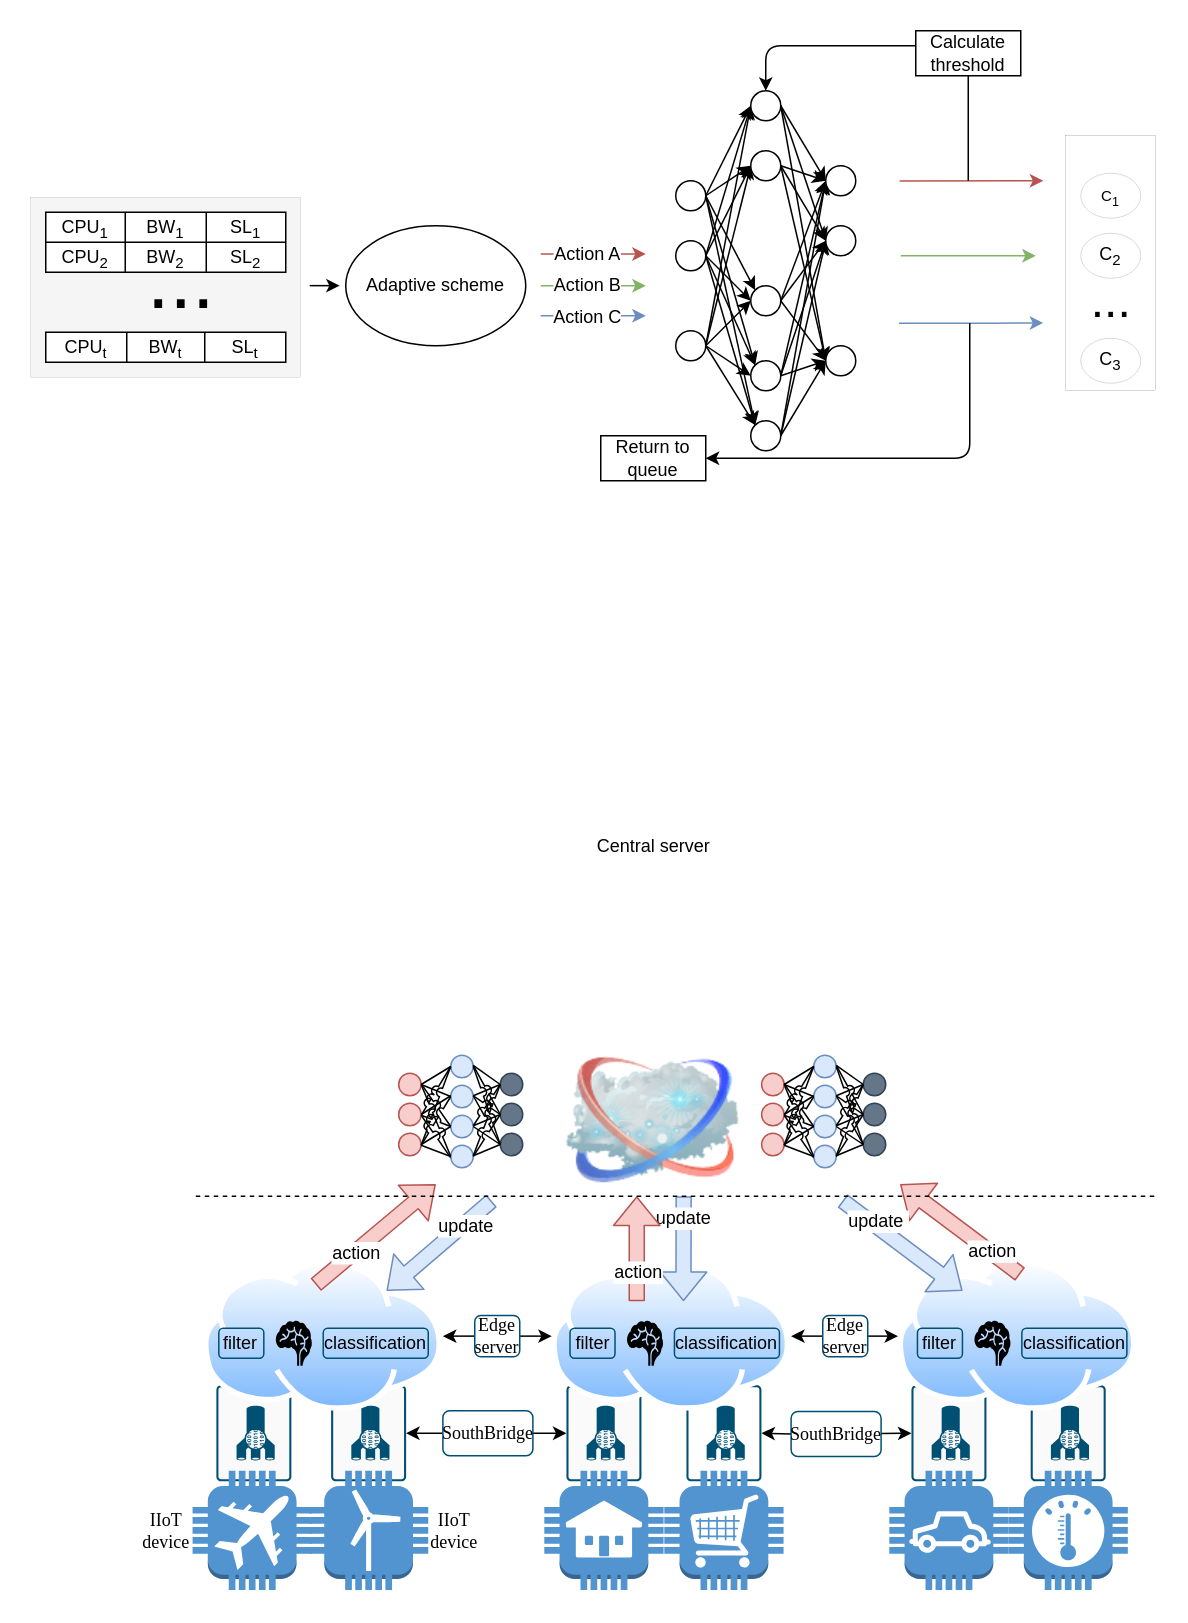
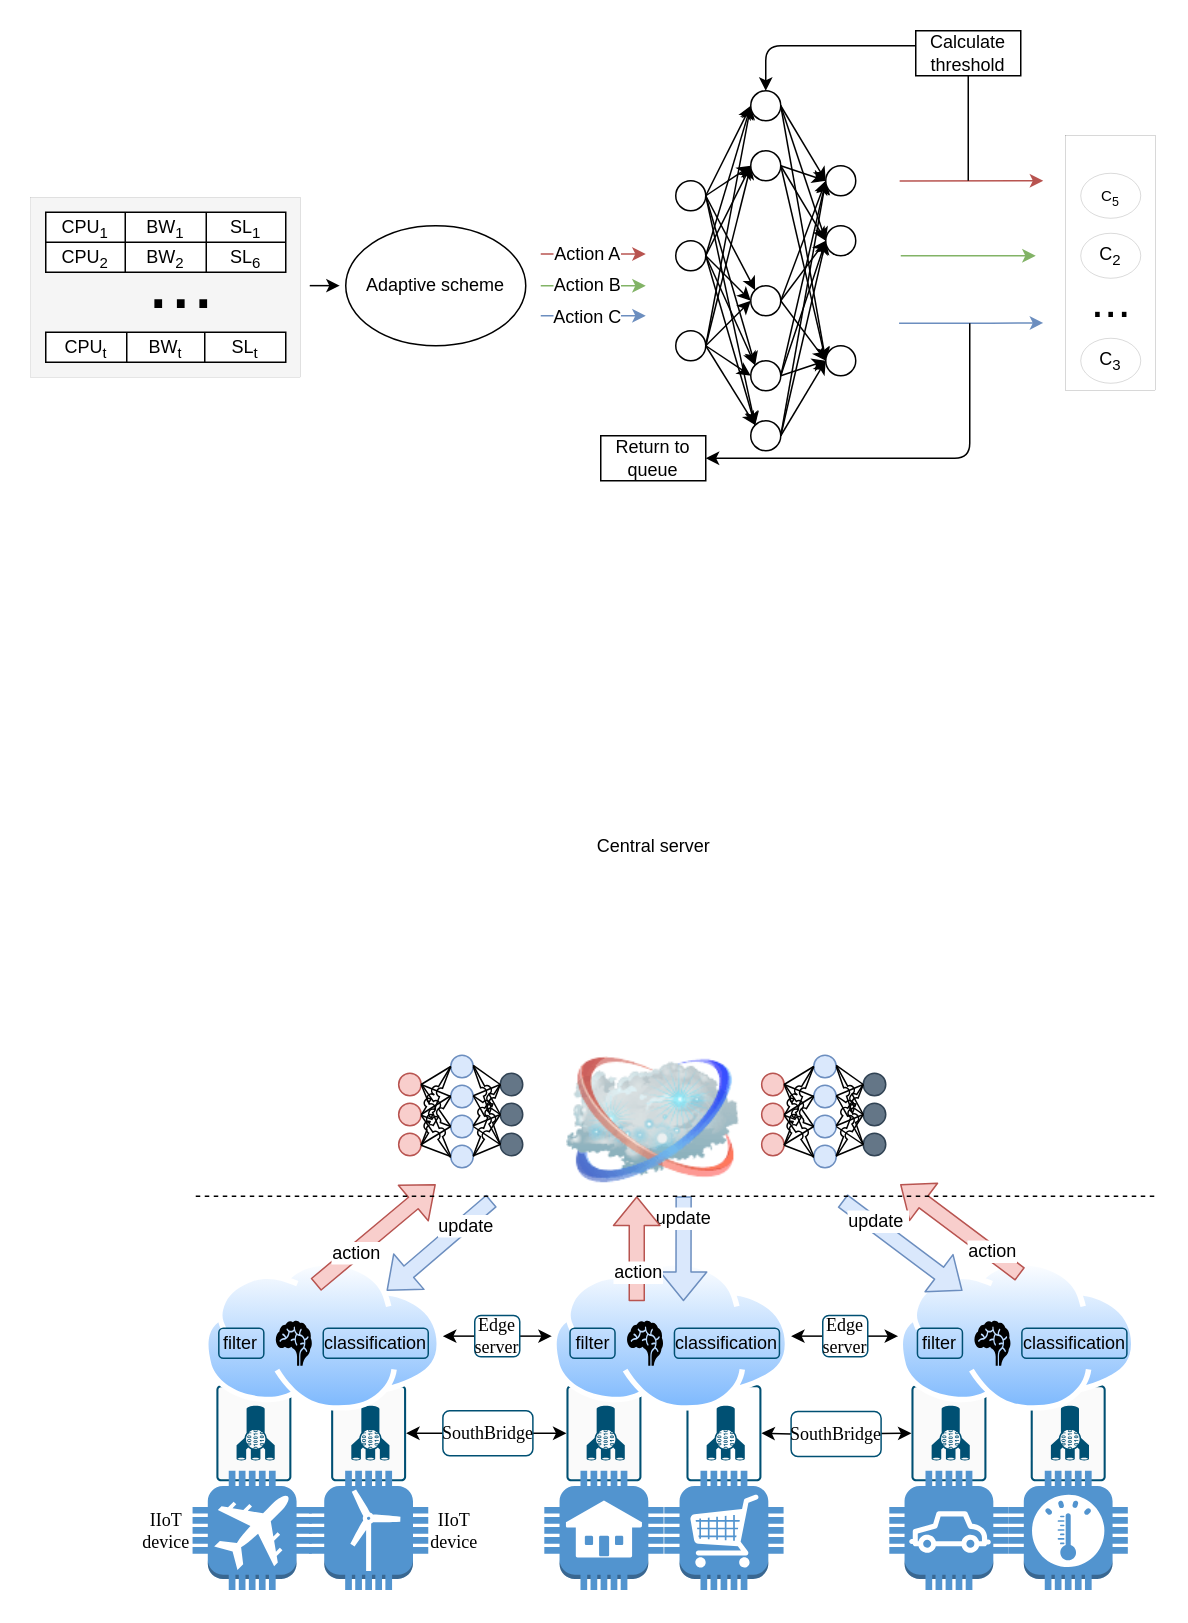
node "C1": label "C1" -> "C5"
node "SL2": label "SL2" -> "SL6"
